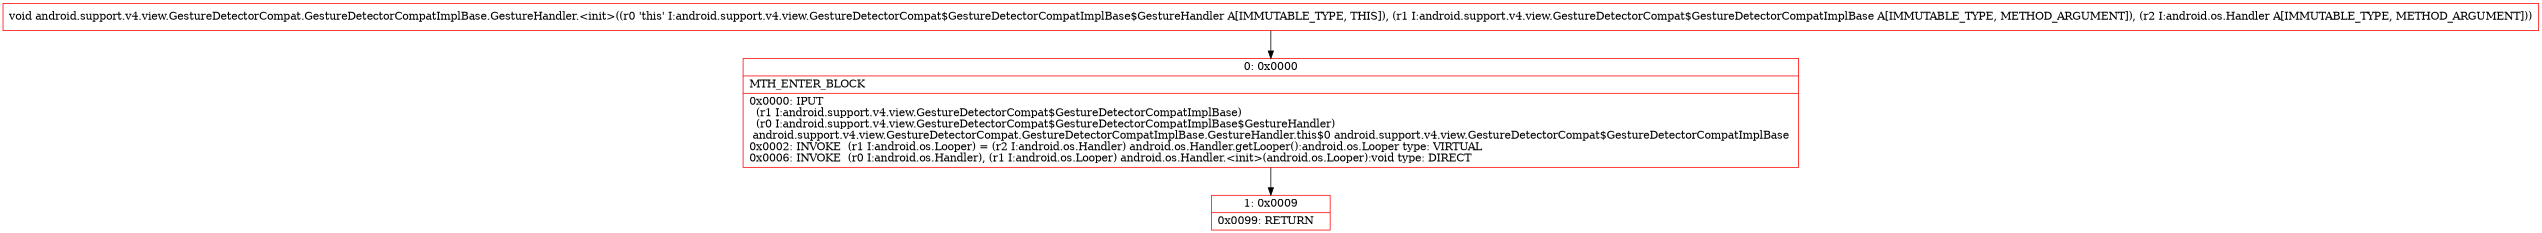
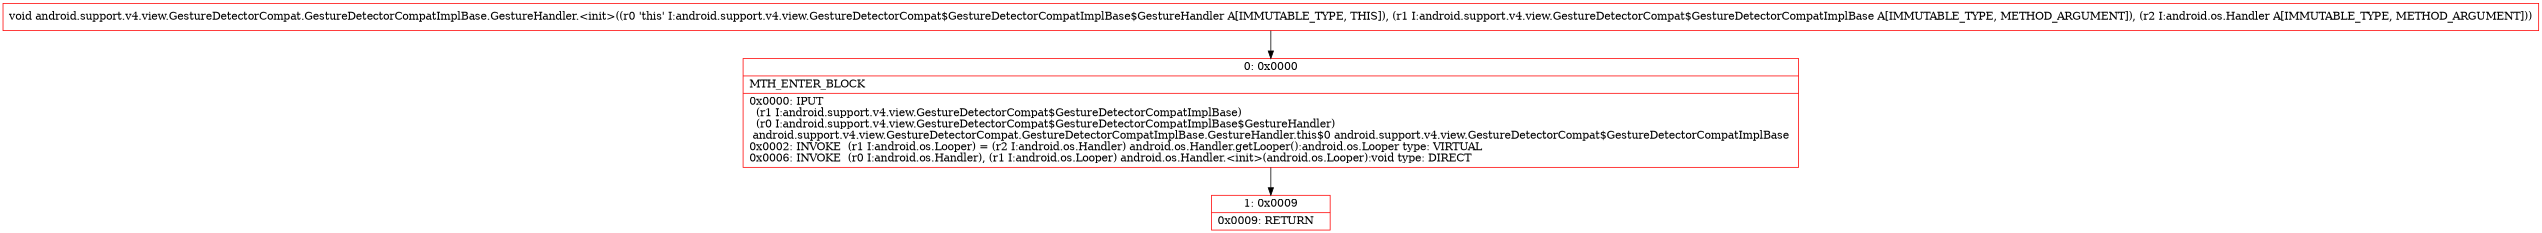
node "1: 0x0009": text "0x0099: RETURN" -> "0x0009: RETURN"
